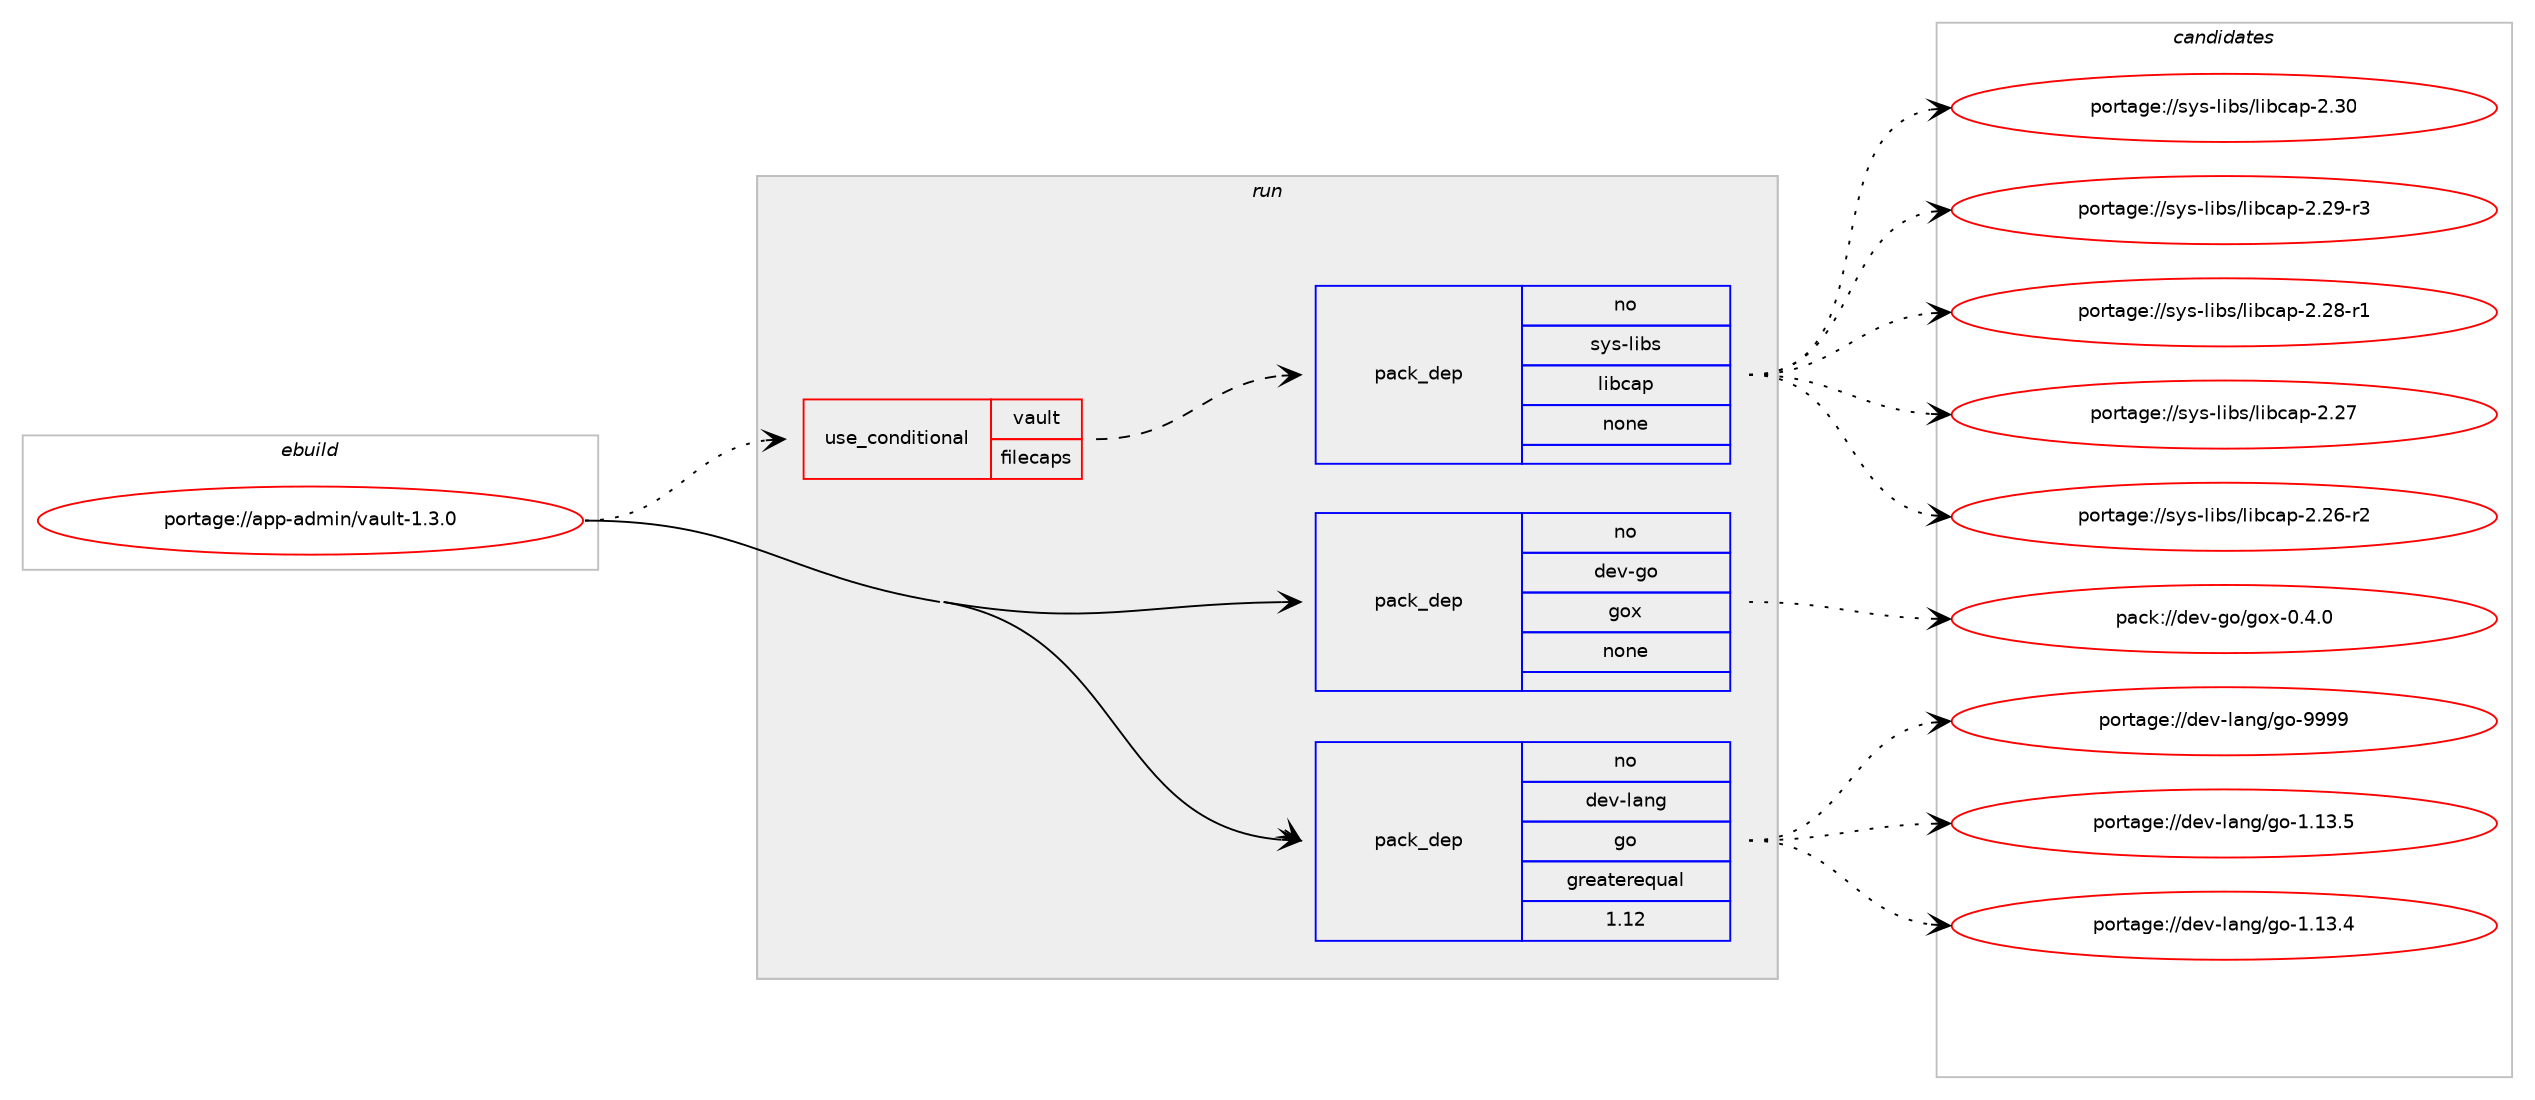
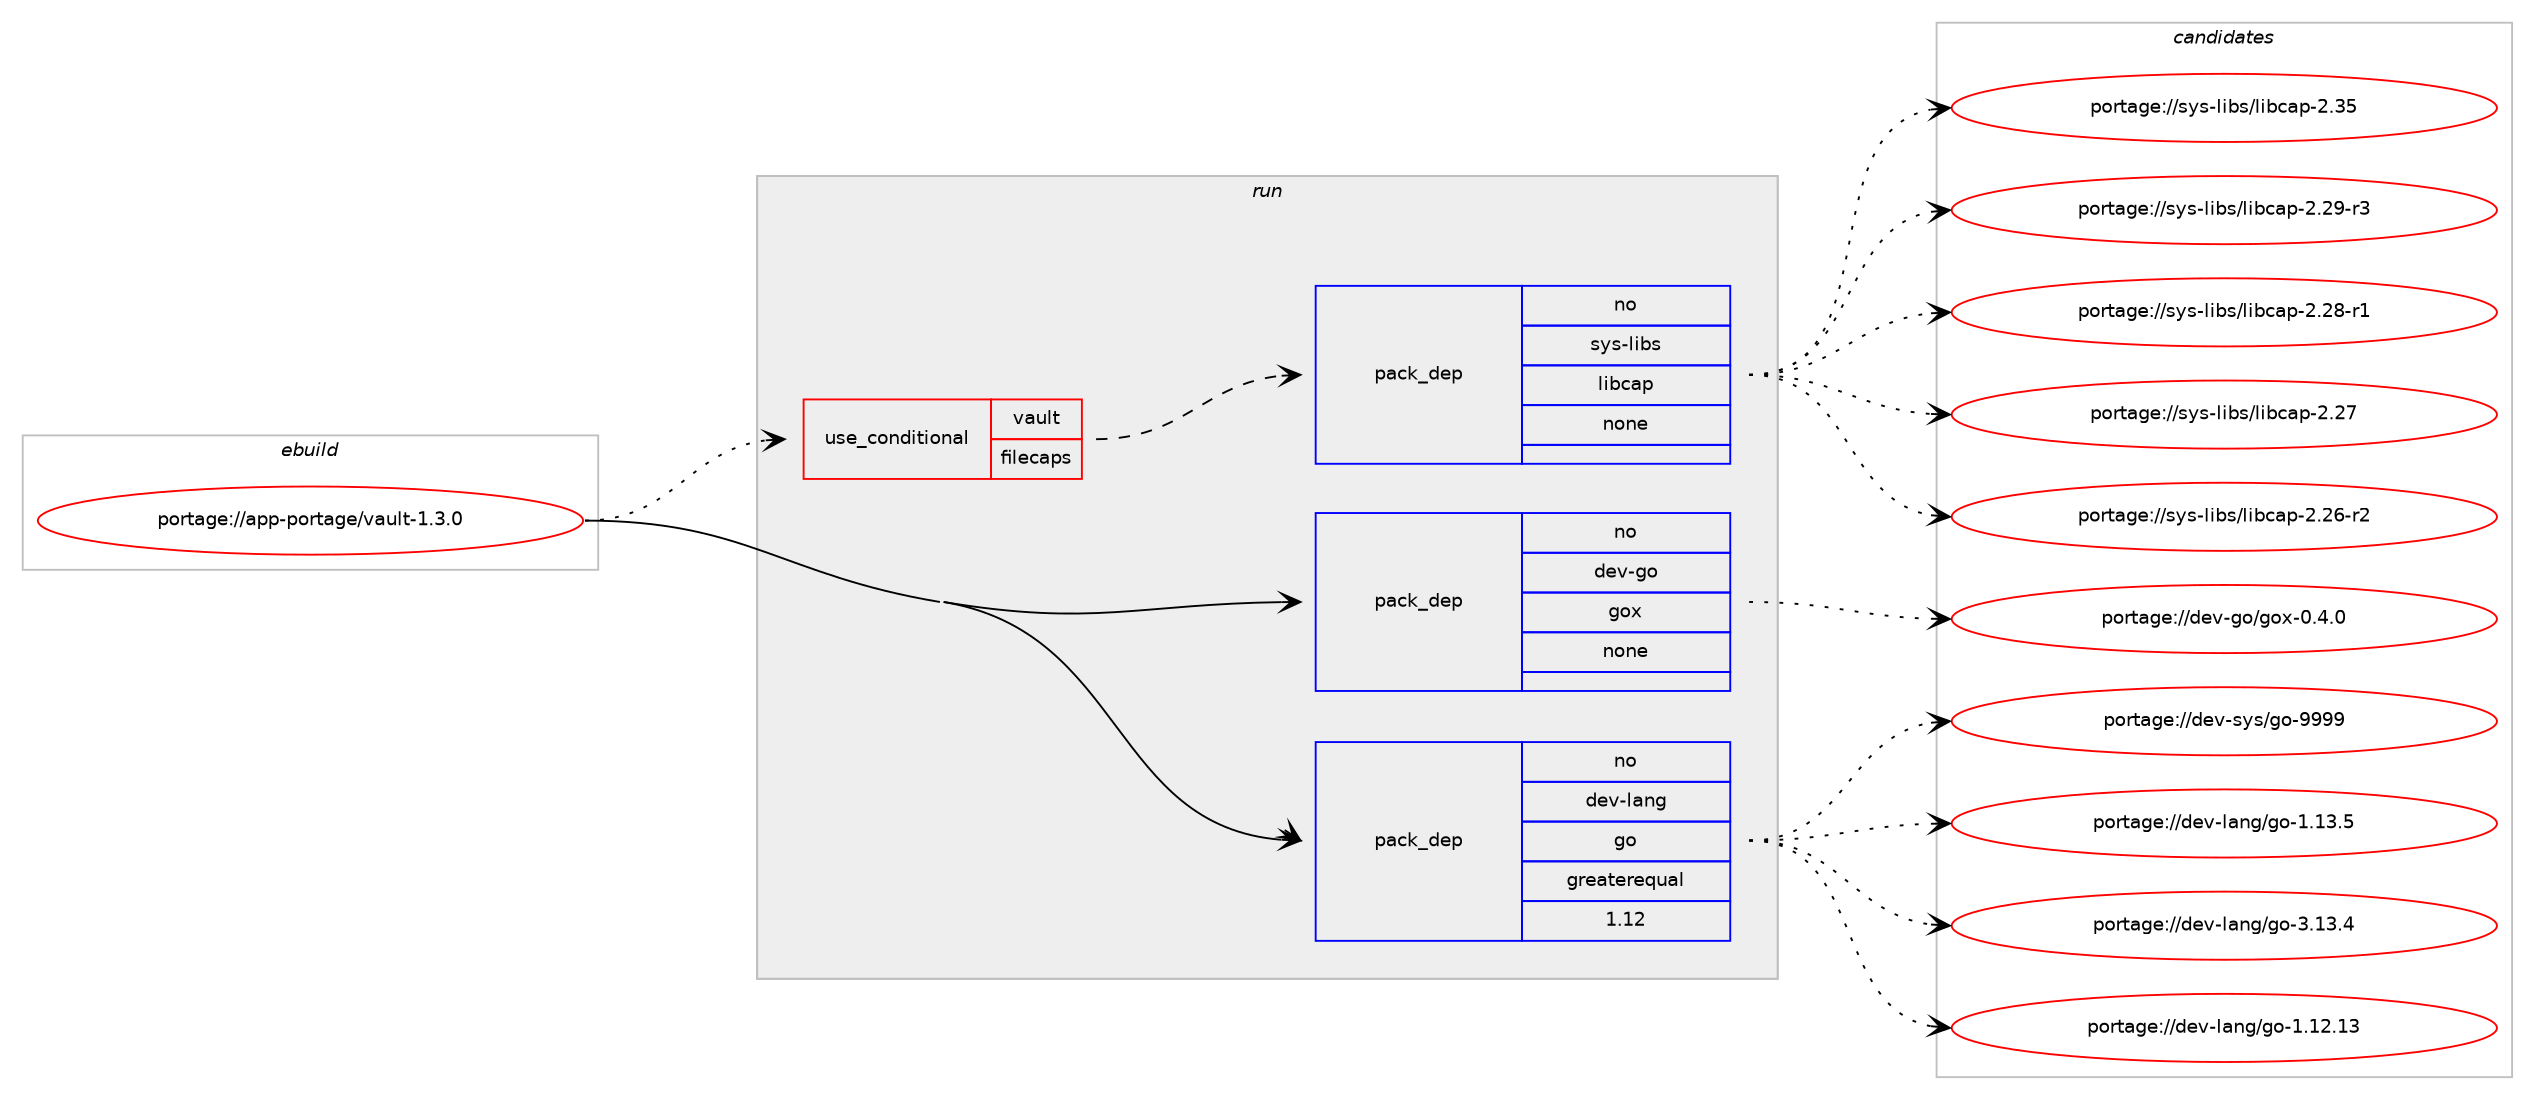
node "portage://sys-libs/libcap-2.30": label "portage://sys-libs/libcap-2.30" -> "portage://sys-libs/libcap-2.35"
node "portage://app-admin/vault-1.3.0": label "portage://app-admin/vault-1.3.0" -> "portage://app-portage/vault-1.3.0"
node "pack://dev-go/gox-0.4.0": label "pack://dev-go/gox-0.4.0" -> "portage://dev-go/gox-0.4.0"
node "portage://dev-lang/go-9999": label "portage://dev-lang/go-9999" -> "portage://dev-sys/go-9999"
node "portage://dev-lang/go-1.13.4": label "portage://dev-lang/go-1.13.4" -> "portage://dev-lang/go-3.13.4"
node "portage://dev-lang/go-1.12.13": added
